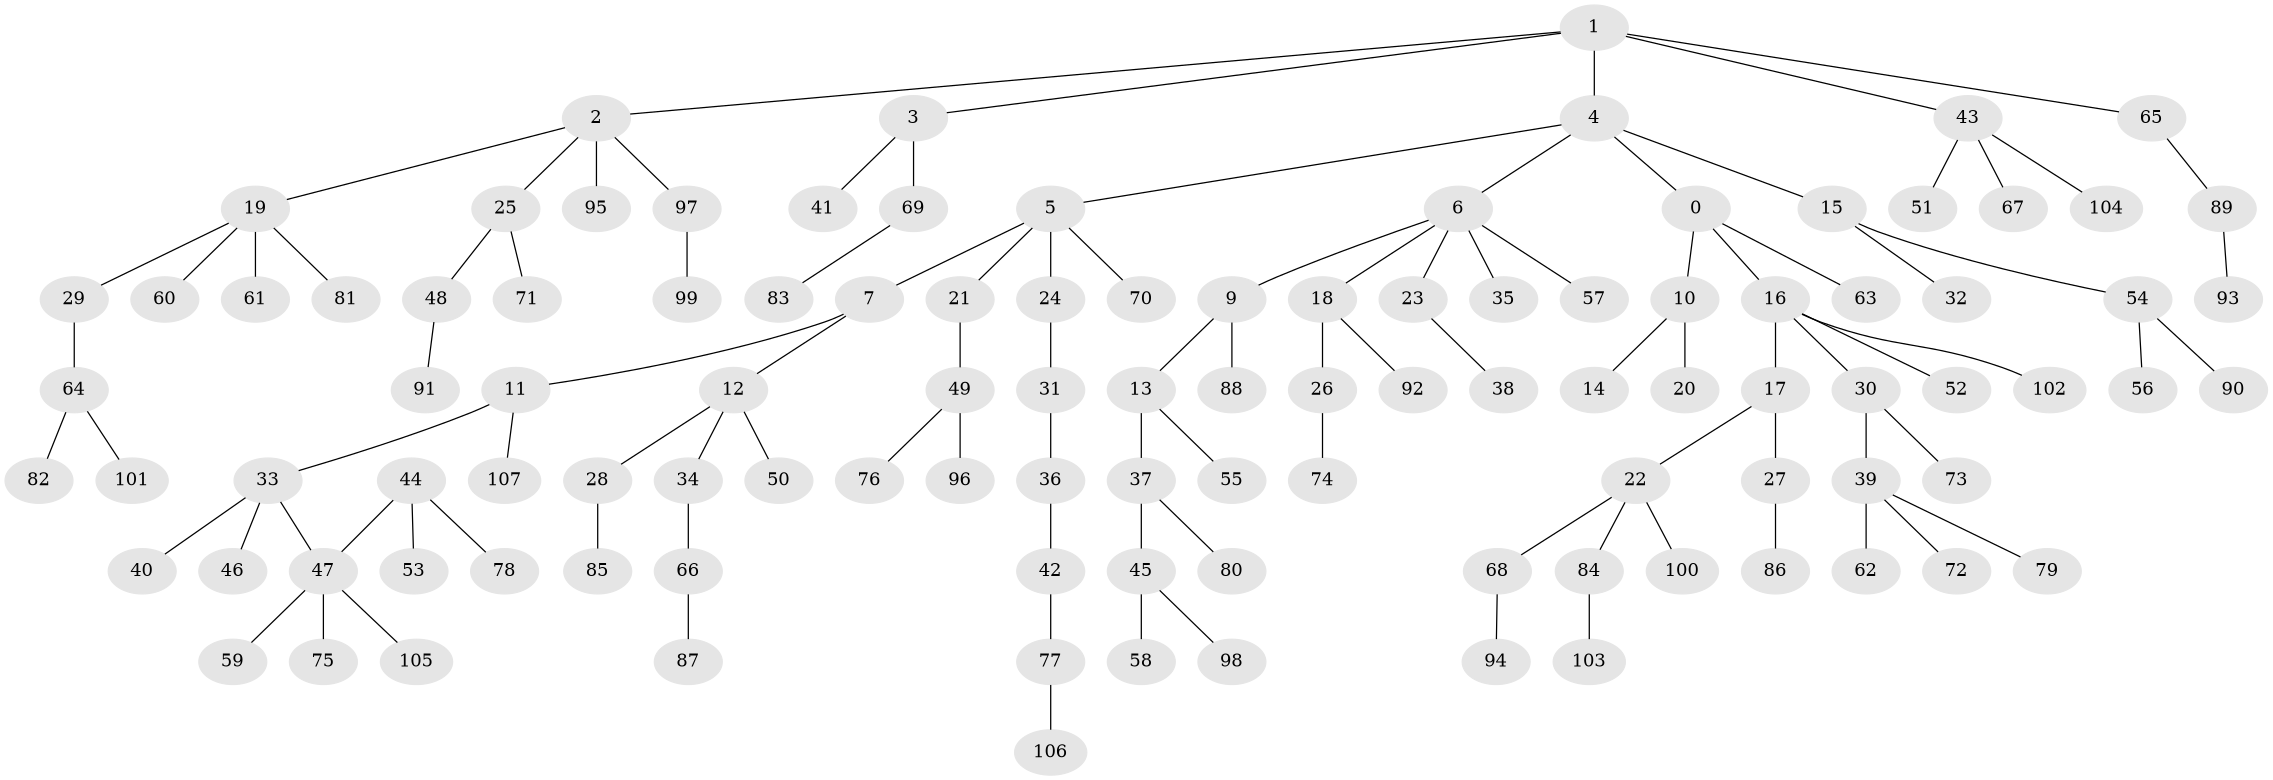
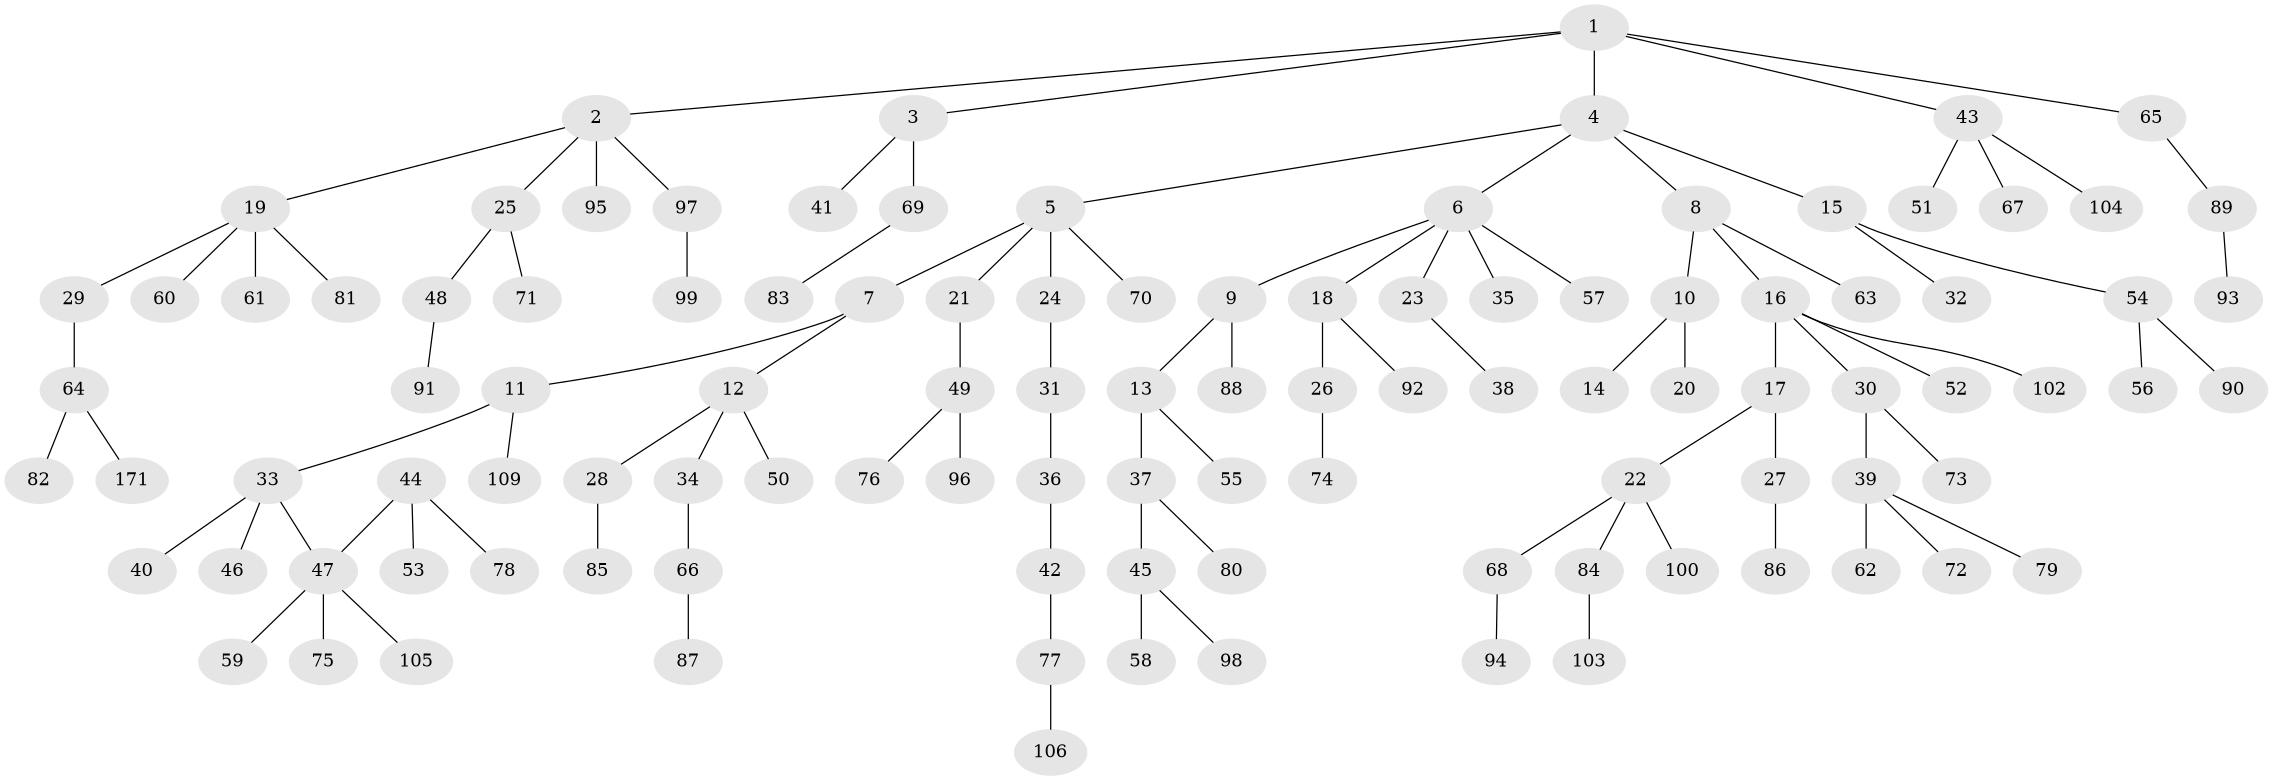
node "0": label "0" -> "8"
node "101": label "101" -> "171"
node "107": label "107" -> "109"
